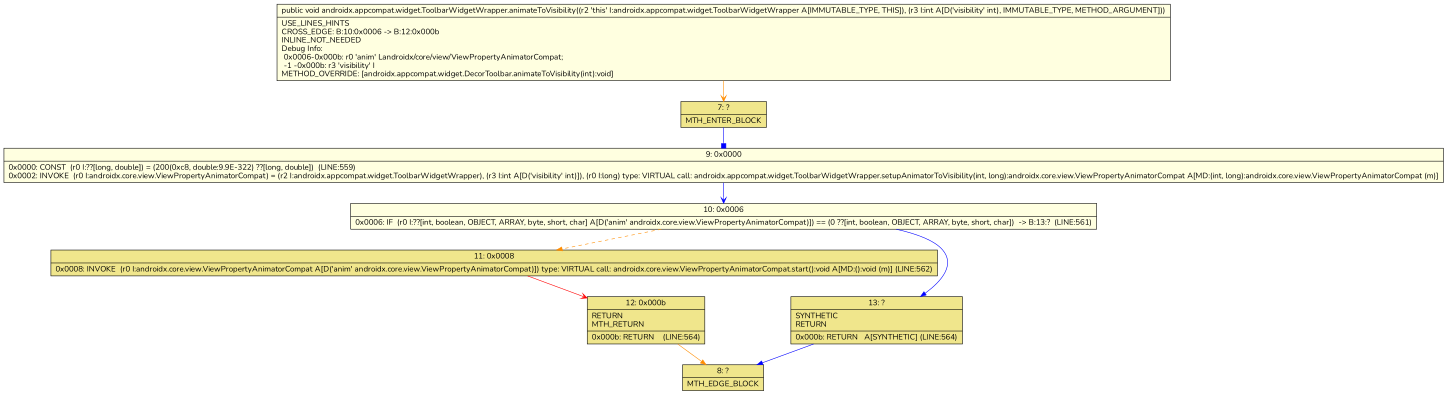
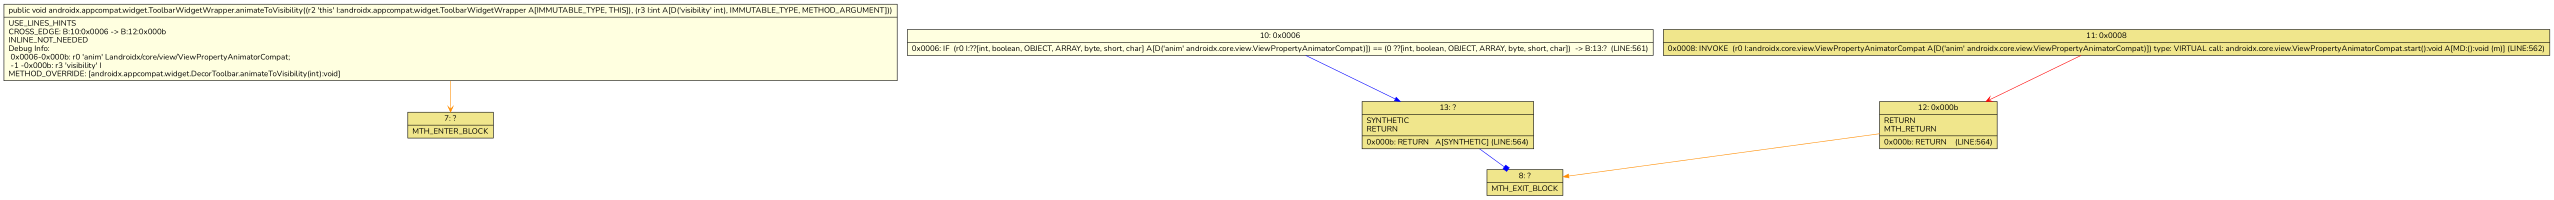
node "9: 0x0000": removed
edge "10: 0x0006" -> "11: 0x0008": removed
edge "13: ?" -> "8: ?": arrowhead normal -> box
node "8: ?": text "MTH_EDGE_BLOCK" -> "MTH_EXIT_BLOCK"
